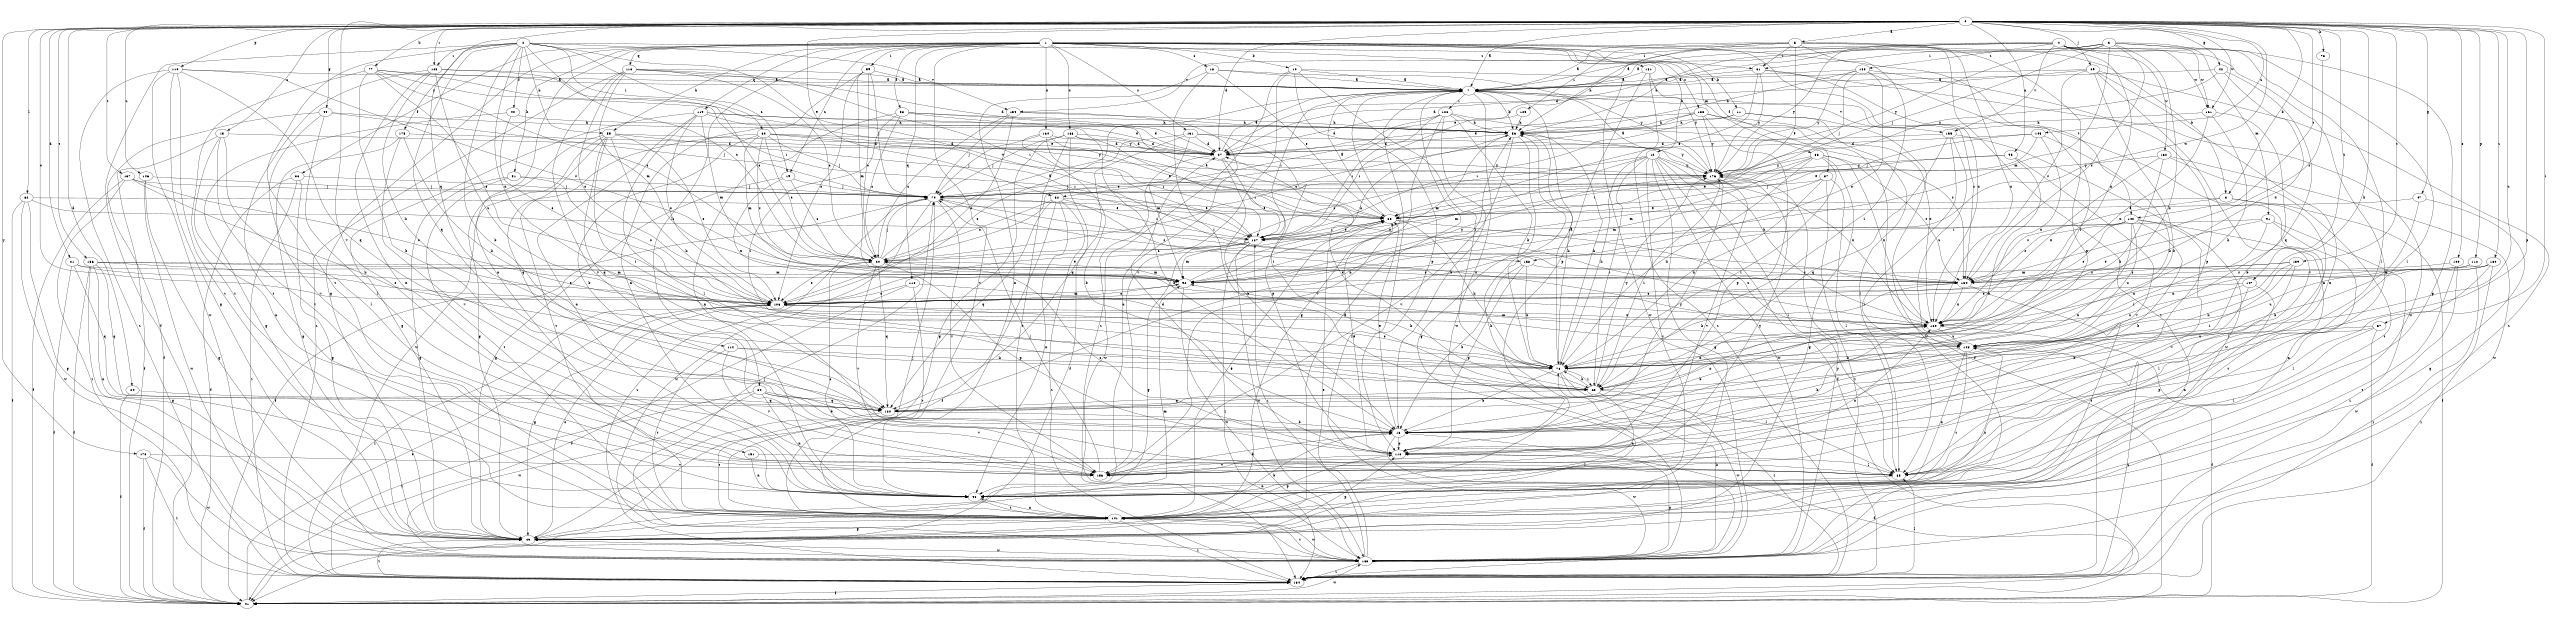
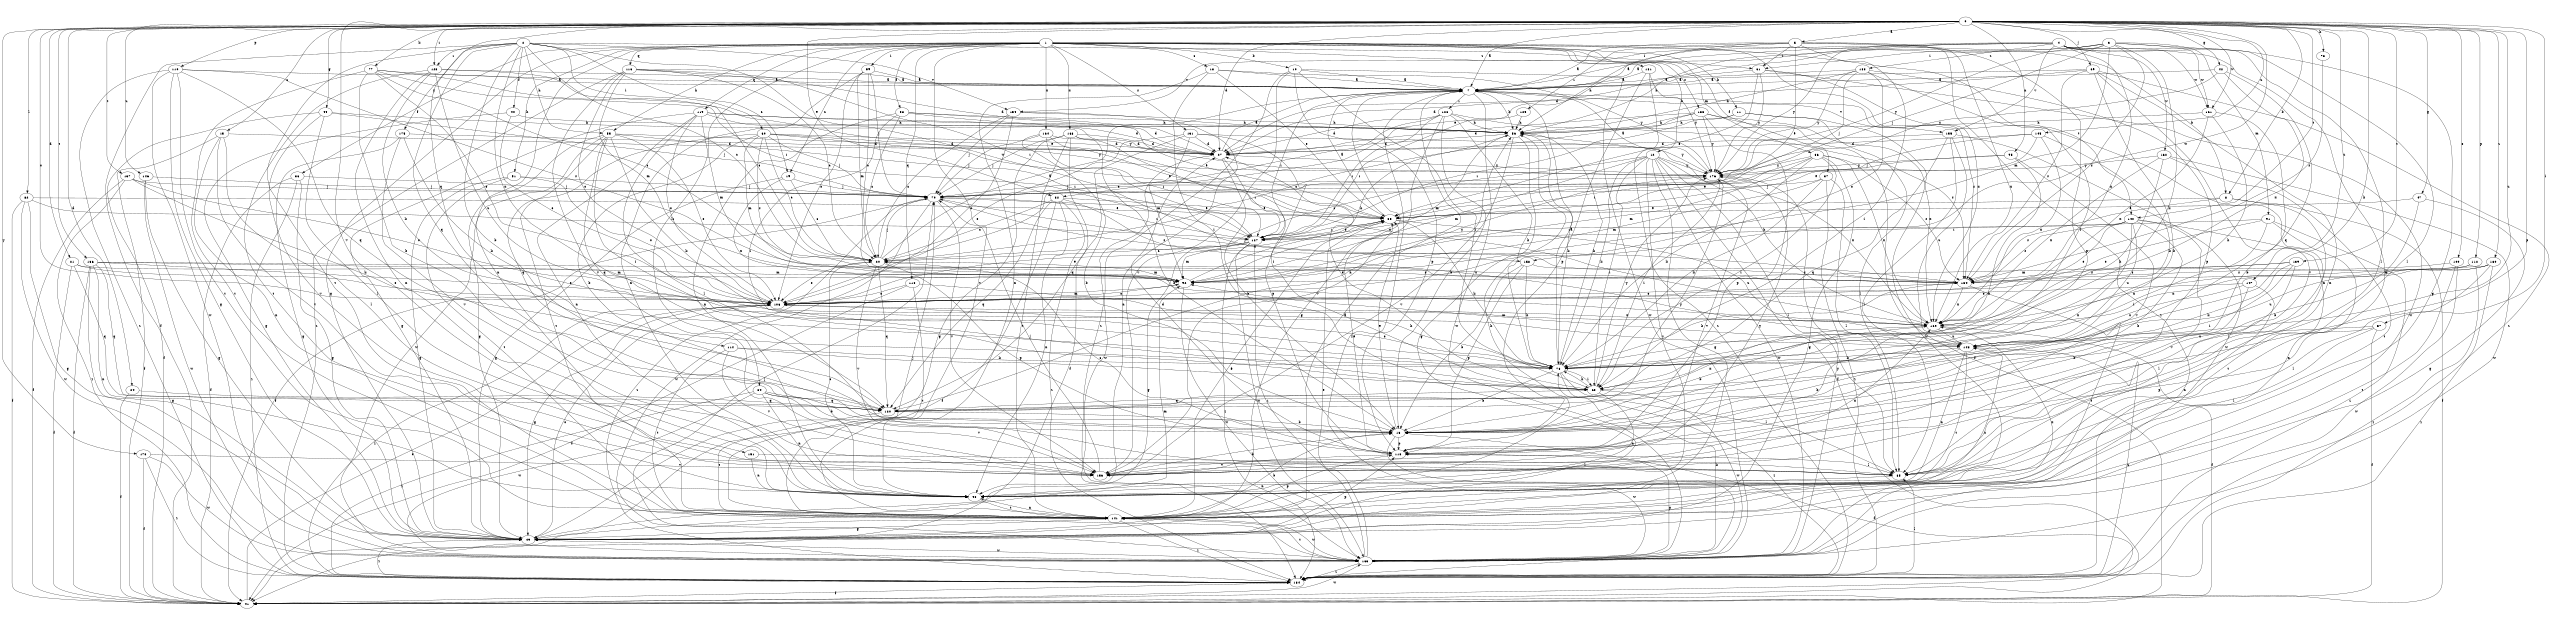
edge "63" -> "169": now "141" -> "169"
